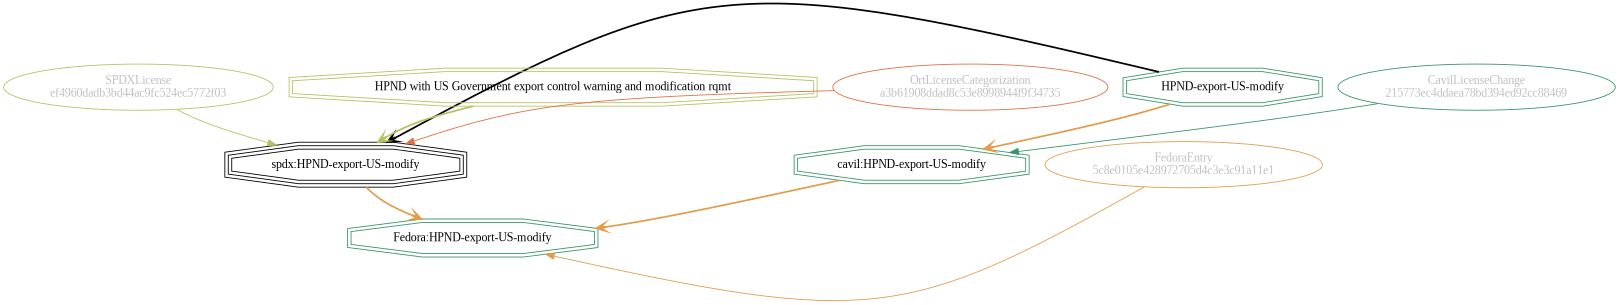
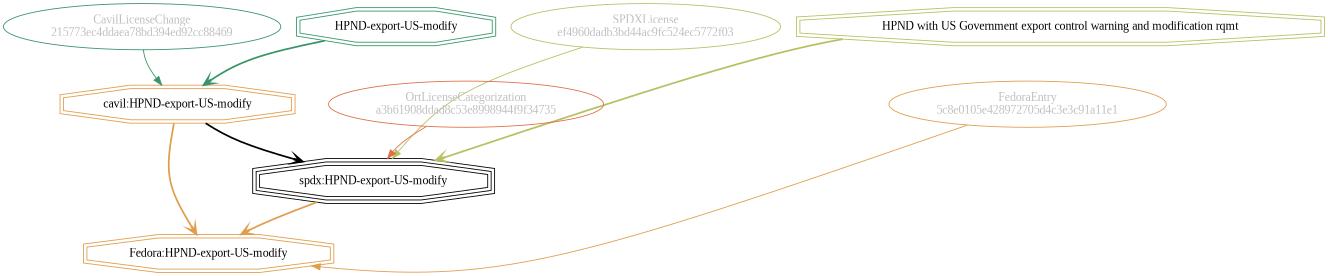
edge "HPND-export-US-modify" -> "spdx:HPND-export-US-modify": now "cavil:HPND-export-US-modify" -> "spdx:HPND-export-US-modify"
edge "HPND-export-US-modify" -> "cavil:HPND-export-US-modify": color #e09d4b -> #379469
node "cavil:HPND-export-US-modify": color #379469 -> #e09d4b
node "Fedora:HPND-export-US-modify": color #379469 -> #e09d4b
